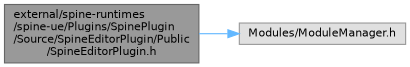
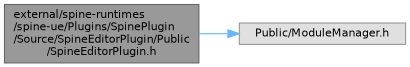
node "Modules/ModuleManager.h": label "Modules/ModuleManager.h" -> "Public/ModuleManager.h"
